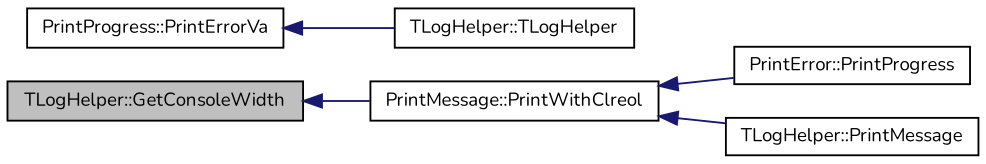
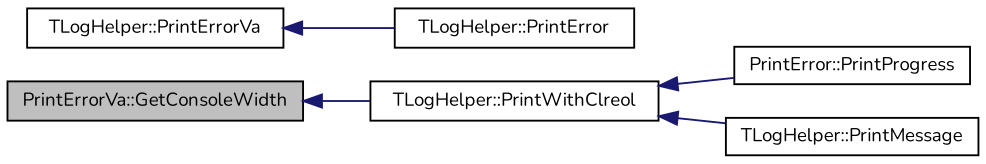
node "PrintProgress::PrintErrorVa": label "PrintProgress::PrintErrorVa" -> "TLogHelper::PrintErrorVa"
node "TLogHelper::TLogHelper": label "TLogHelper::TLogHelper" -> "TLogHelper::PrintError"
node "TLogHelper::GetConsoleWidth": label "TLogHelper::GetConsoleWidth" -> "PrintErrorVa::GetConsoleWidth"
node "PrintMessage::PrintWithClreol": label "PrintMessage::PrintWithClreol" -> "TLogHelper::PrintWithClreol"
